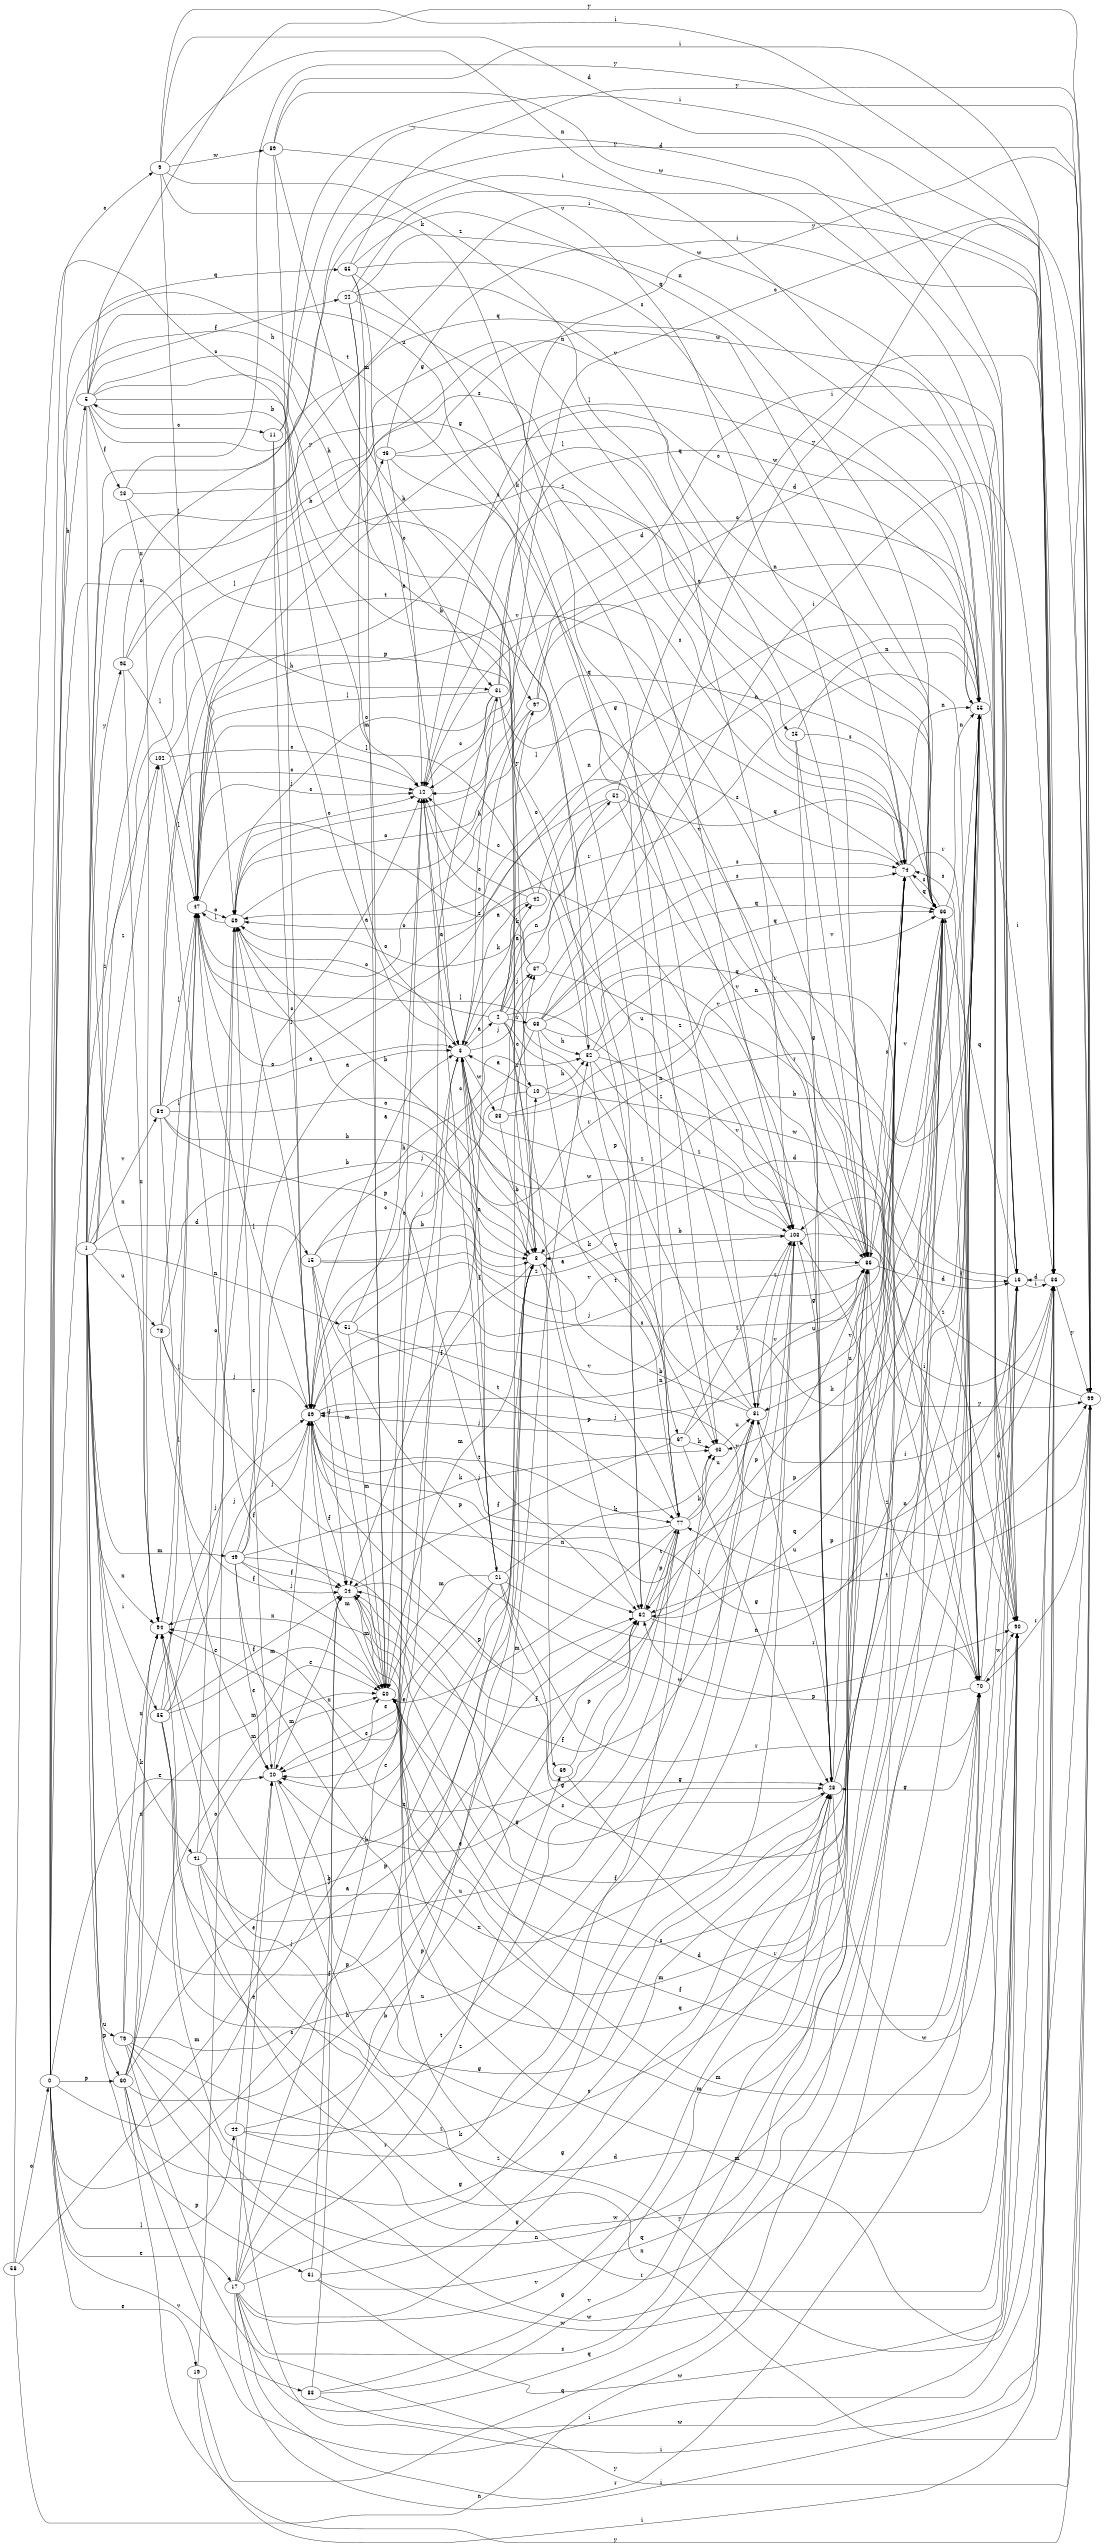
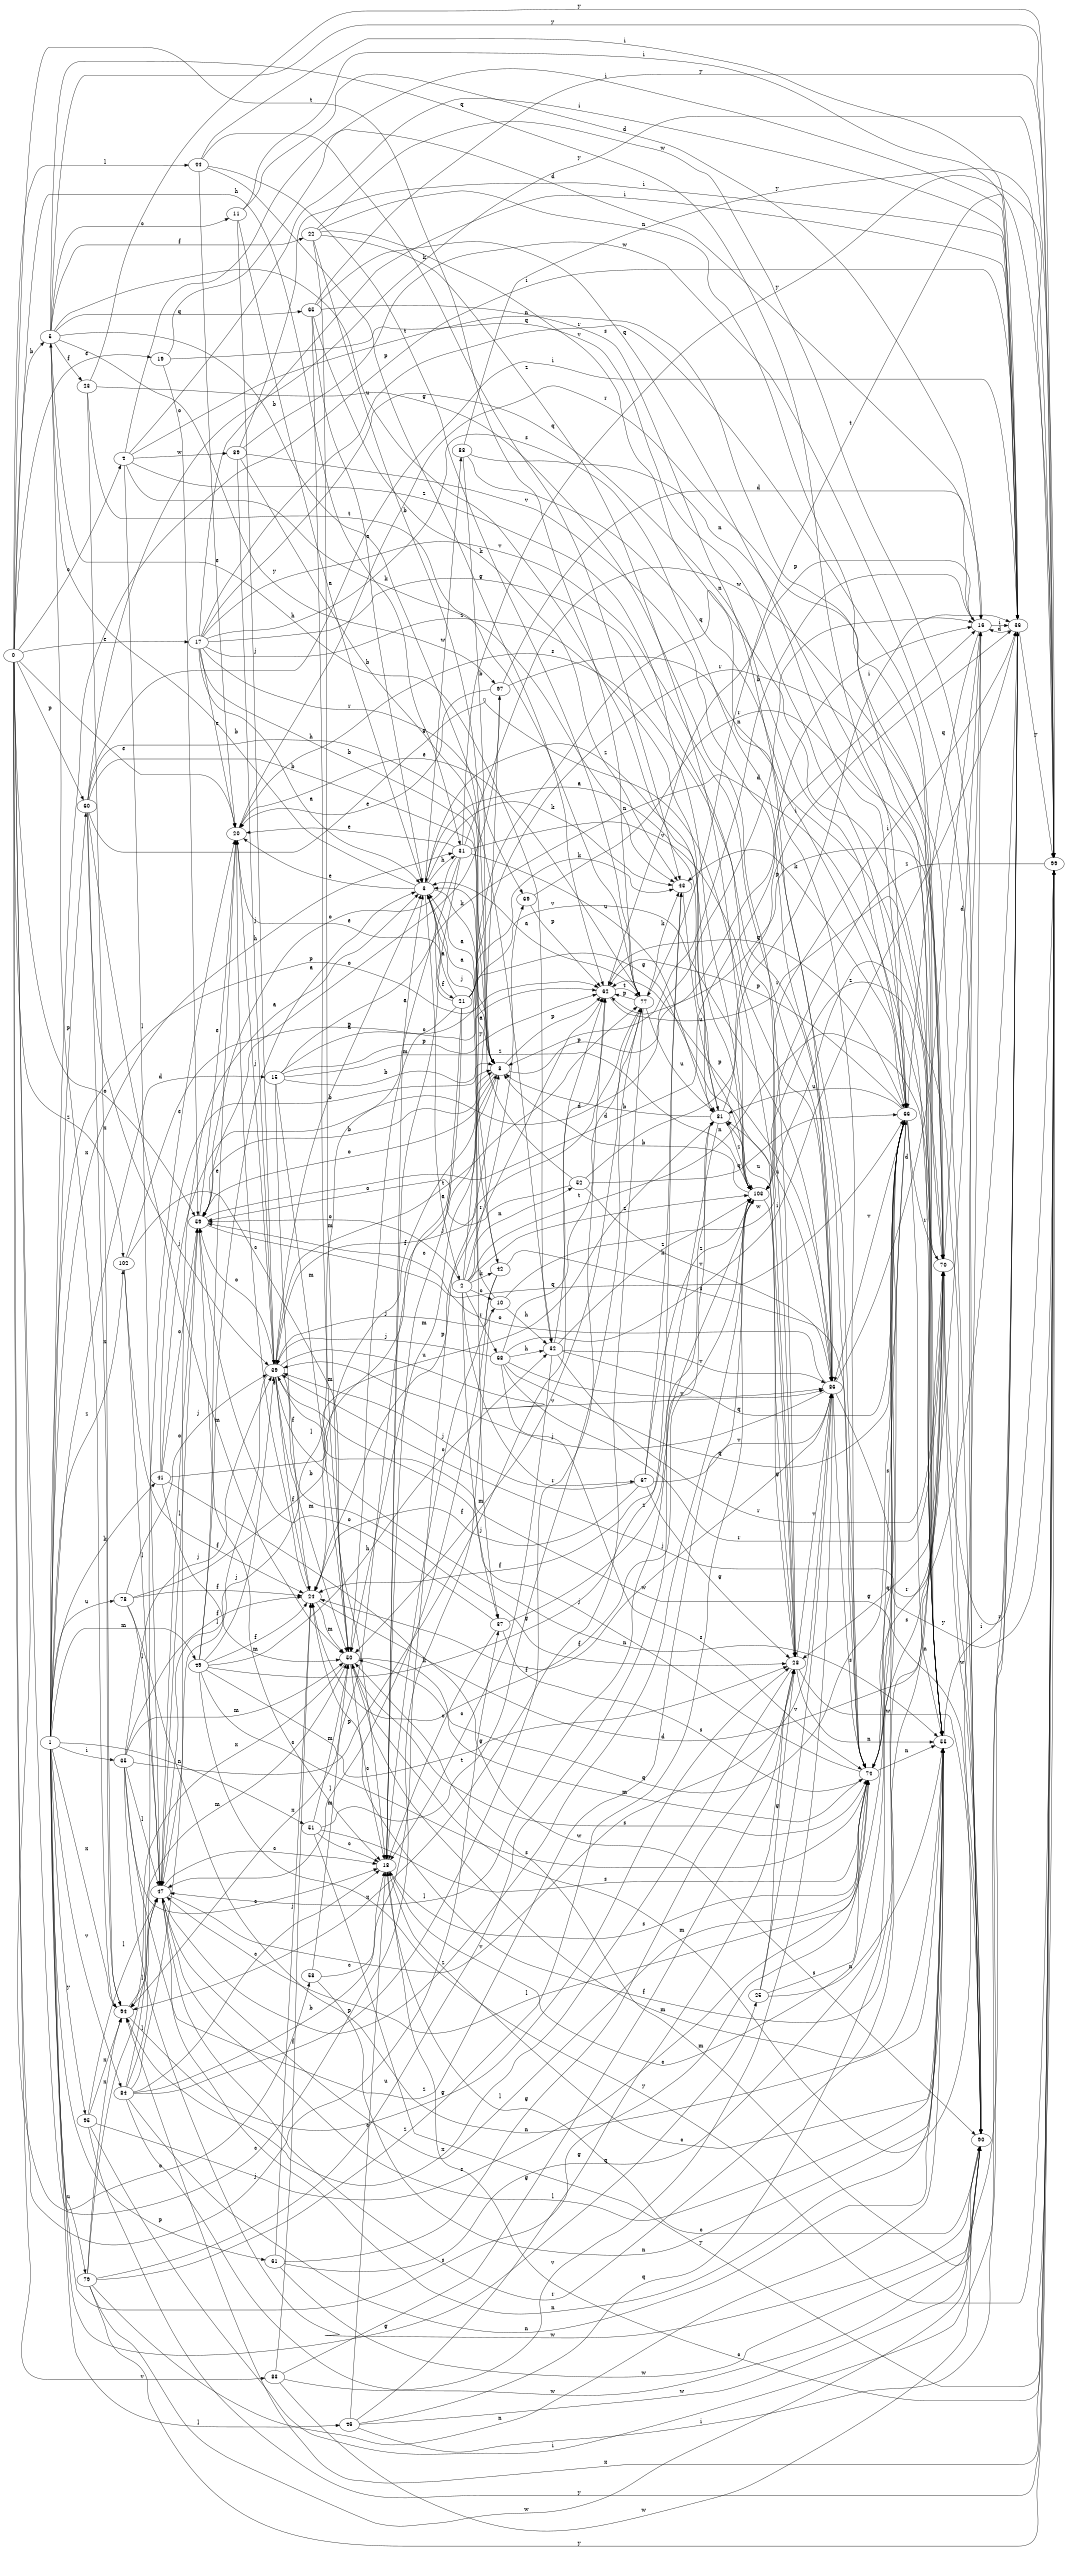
node "9": label "9" -> "4"
node "12": label "12" -> "18"
edge "58" -> "0": reversed
